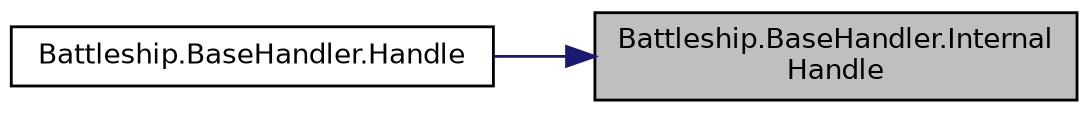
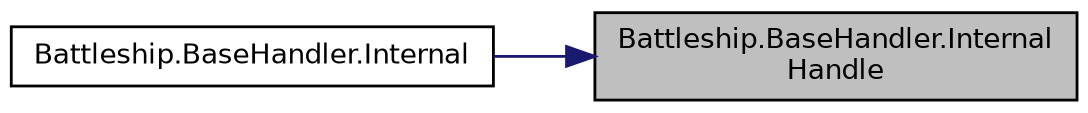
node "Battleship.BaseHandler.Handle": label "Battleship.BaseHandler.Handle" -> "Battleship.BaseHandler.Internal"
